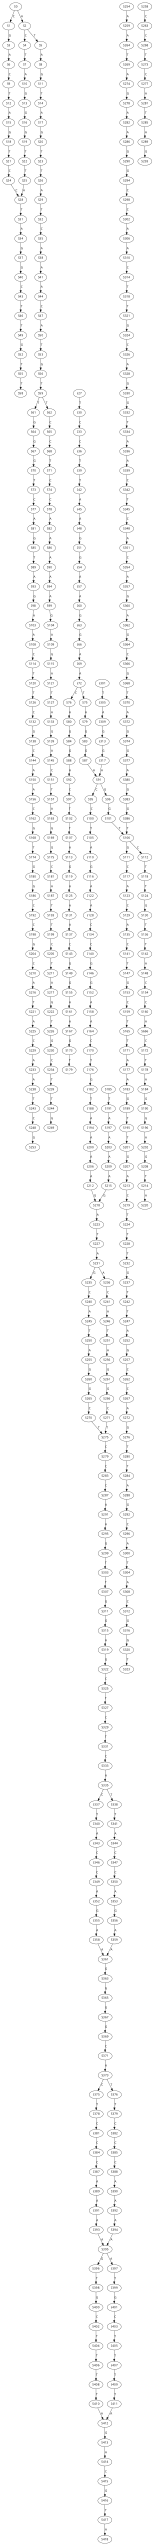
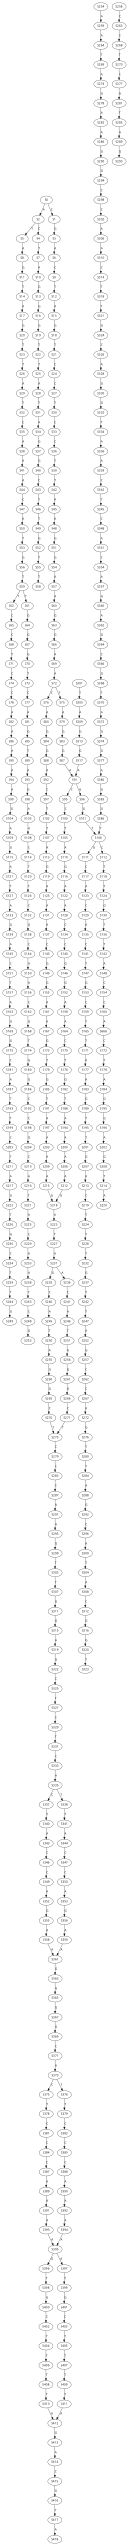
edge "S24" -> "S28": now "S24" -> "S27"
edge "S179" -> "S185": added, label "G"
